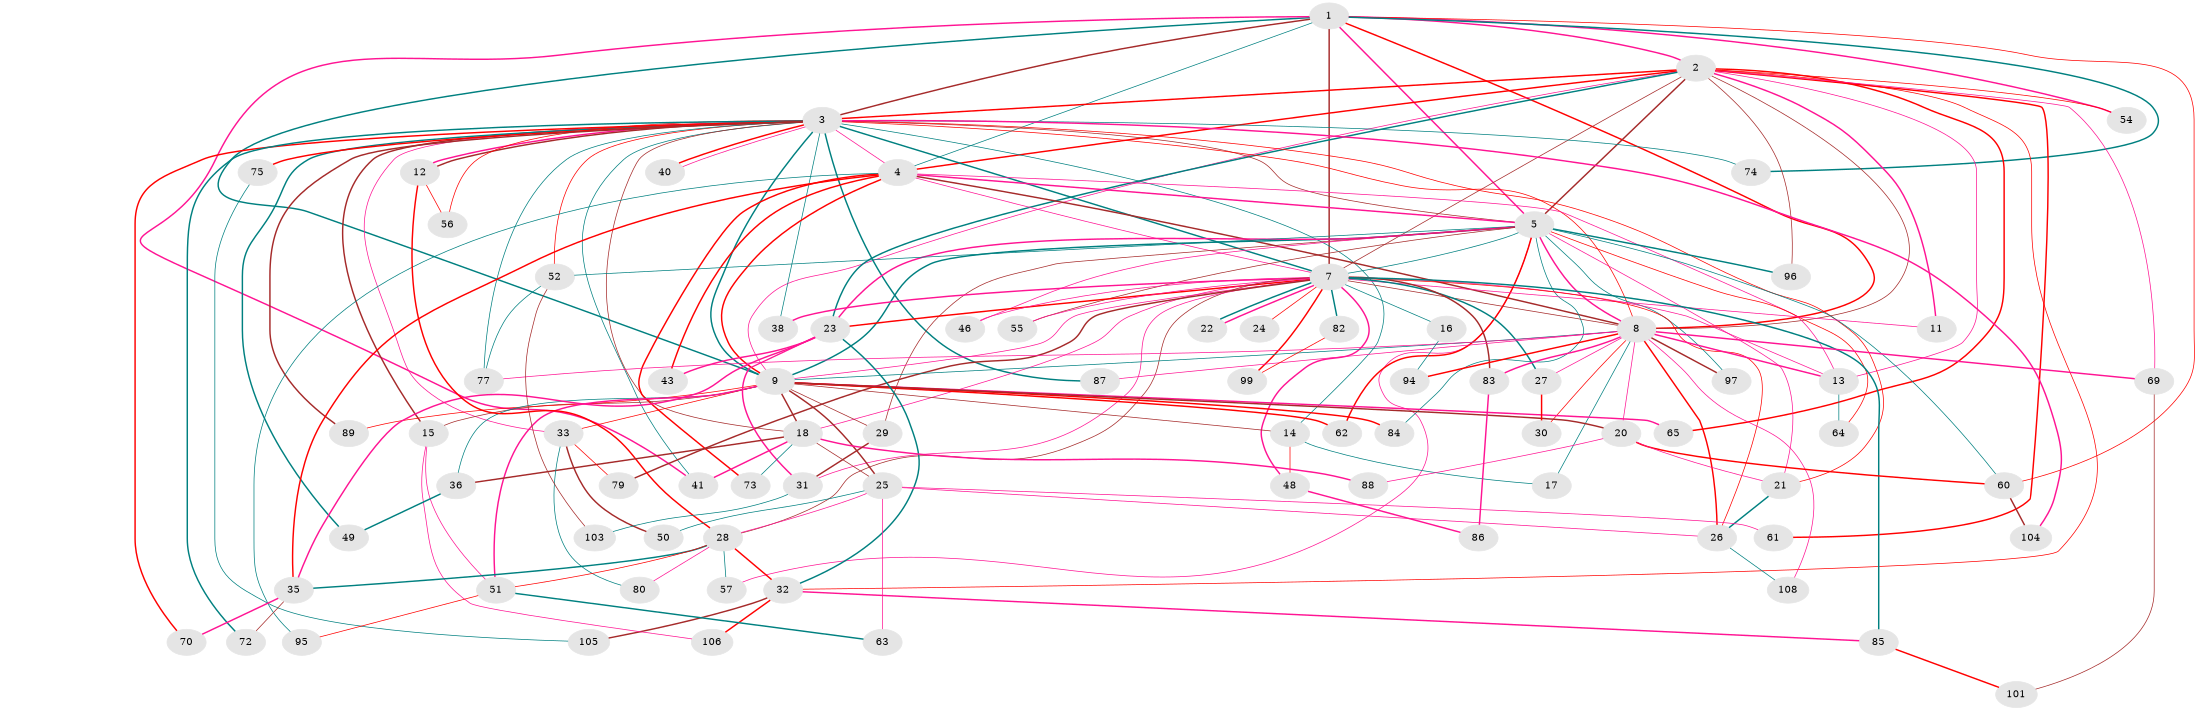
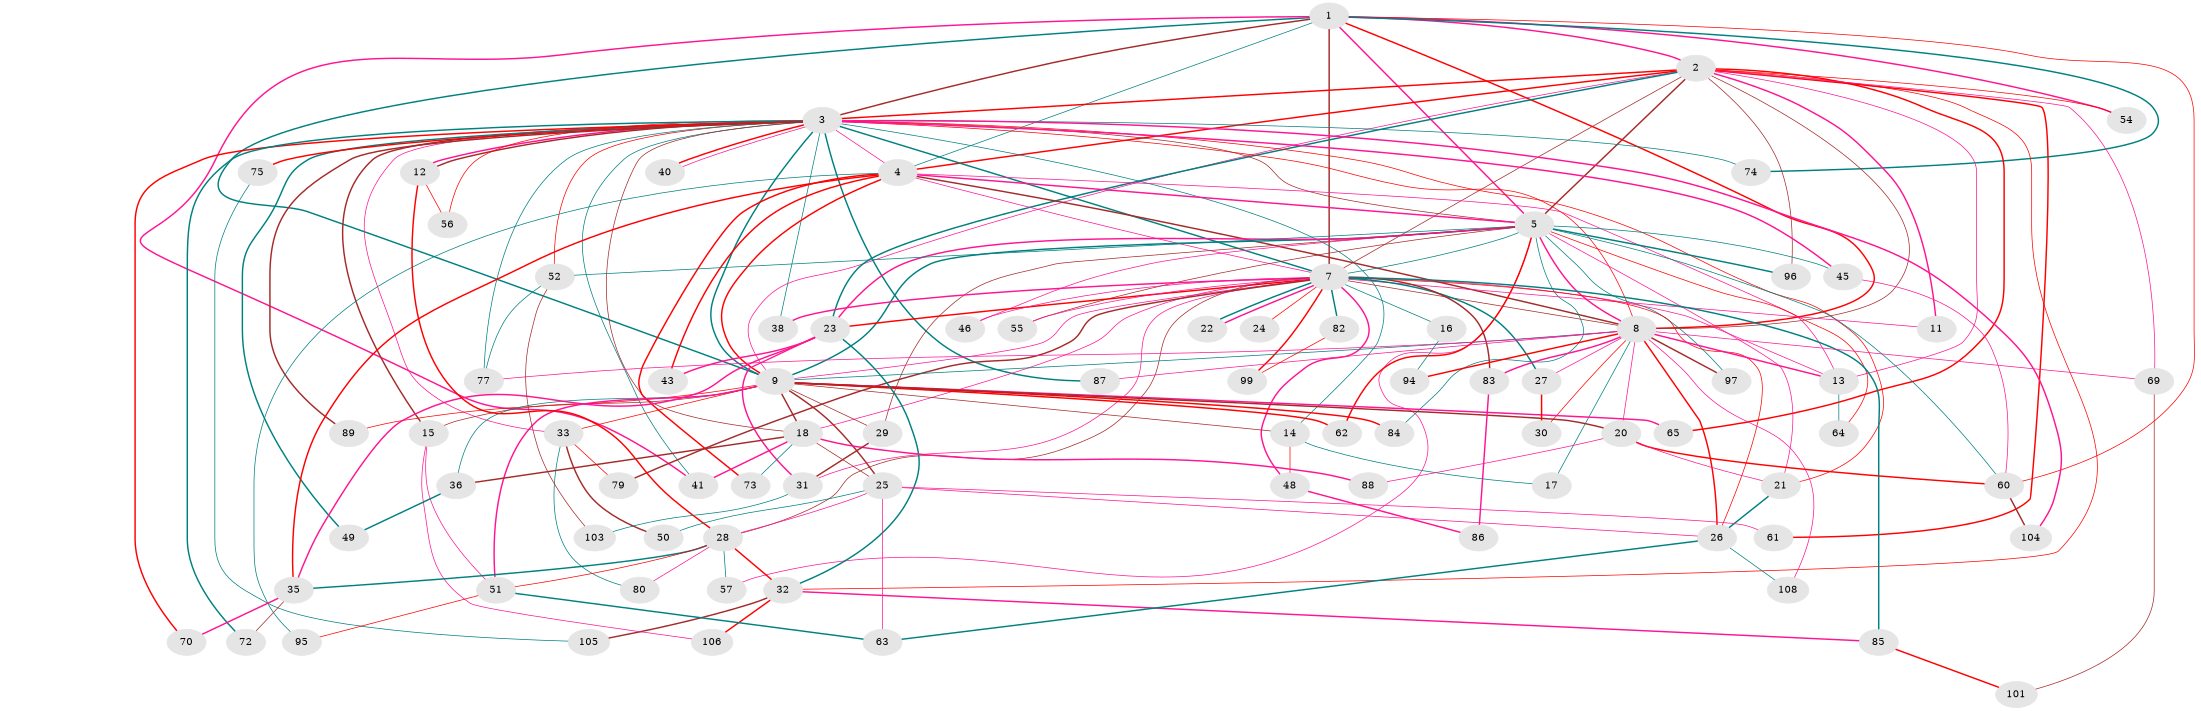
node "45": added
edge "8" -- "69": style bold -> solid
edge "26" -- "63": added
